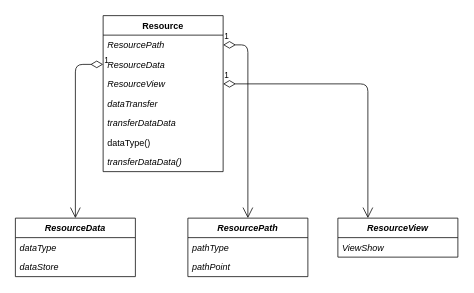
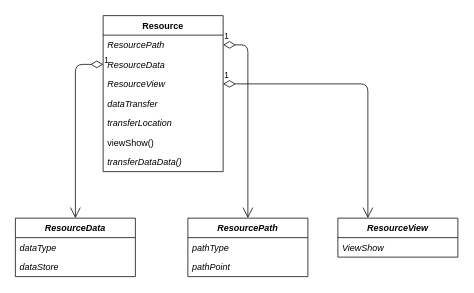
node "transferDataData": label "transferDataData" -> "transferLocation"
node "dataType()": label "dataType()" -> "viewShow()"
